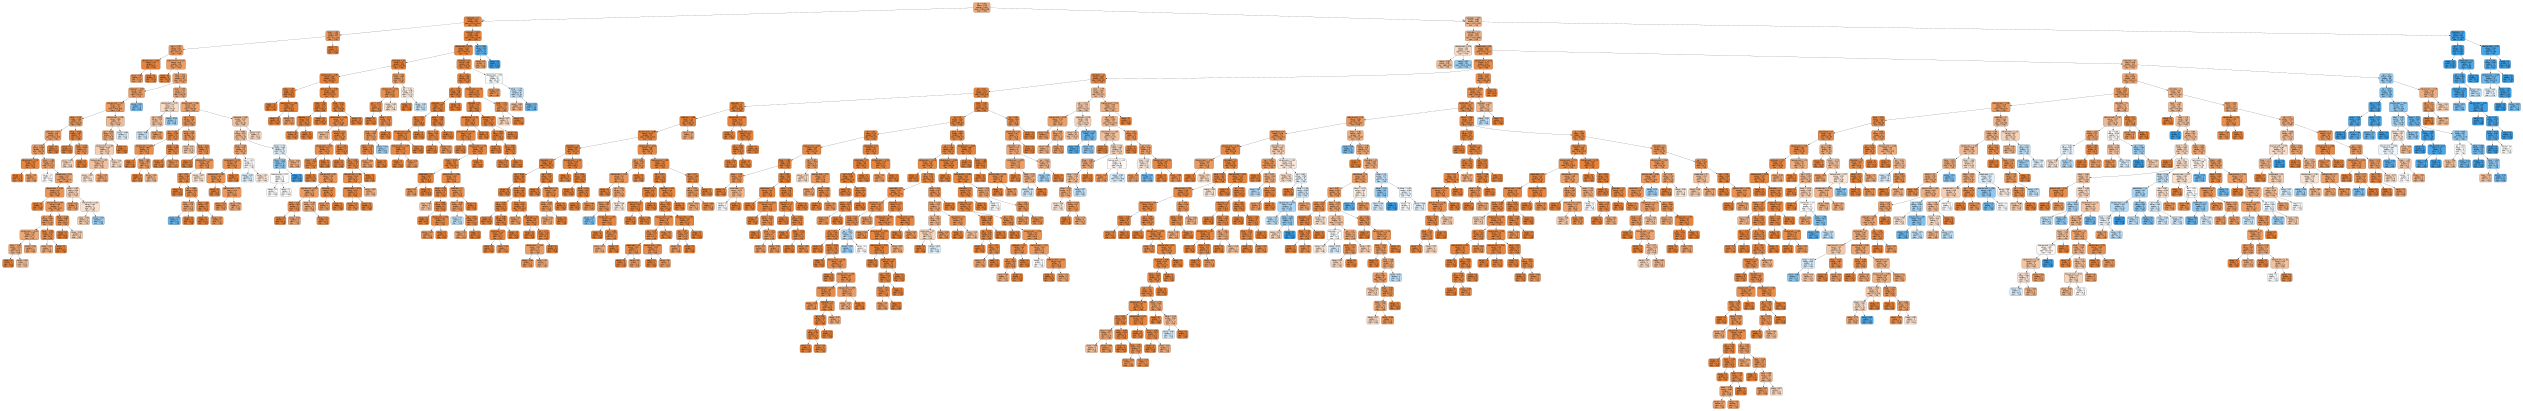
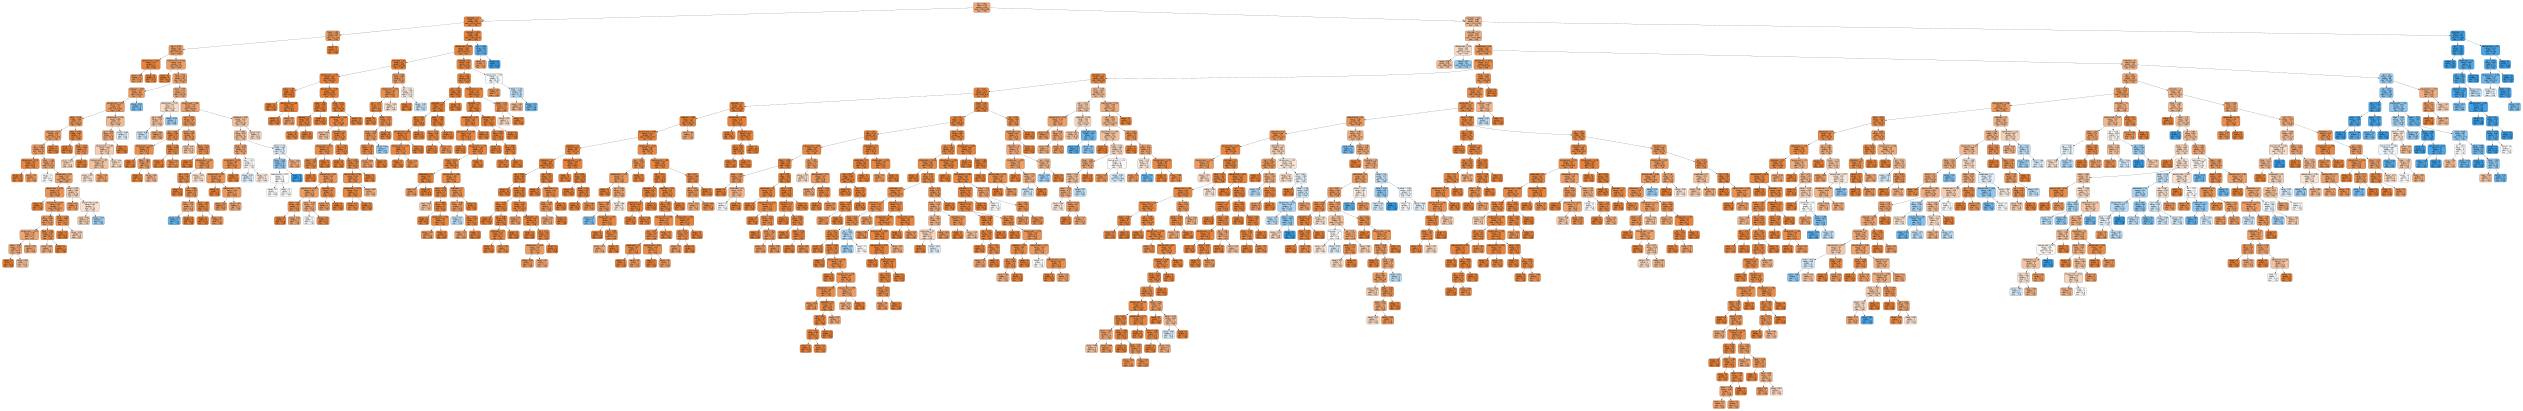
node "entropy = 0.0 samples = 18 value = [0, 20] class = >=50k": removed
node "entropy = 0.0 samples = 6 value = [15, 0] class = <=50k": removed
node "entropy = 1.0 samples = 5 value = [5, 5] class = <=50k": added
node "entropy = 0.0 samples = 8 value = [16, 0] class = <=50k": removed
